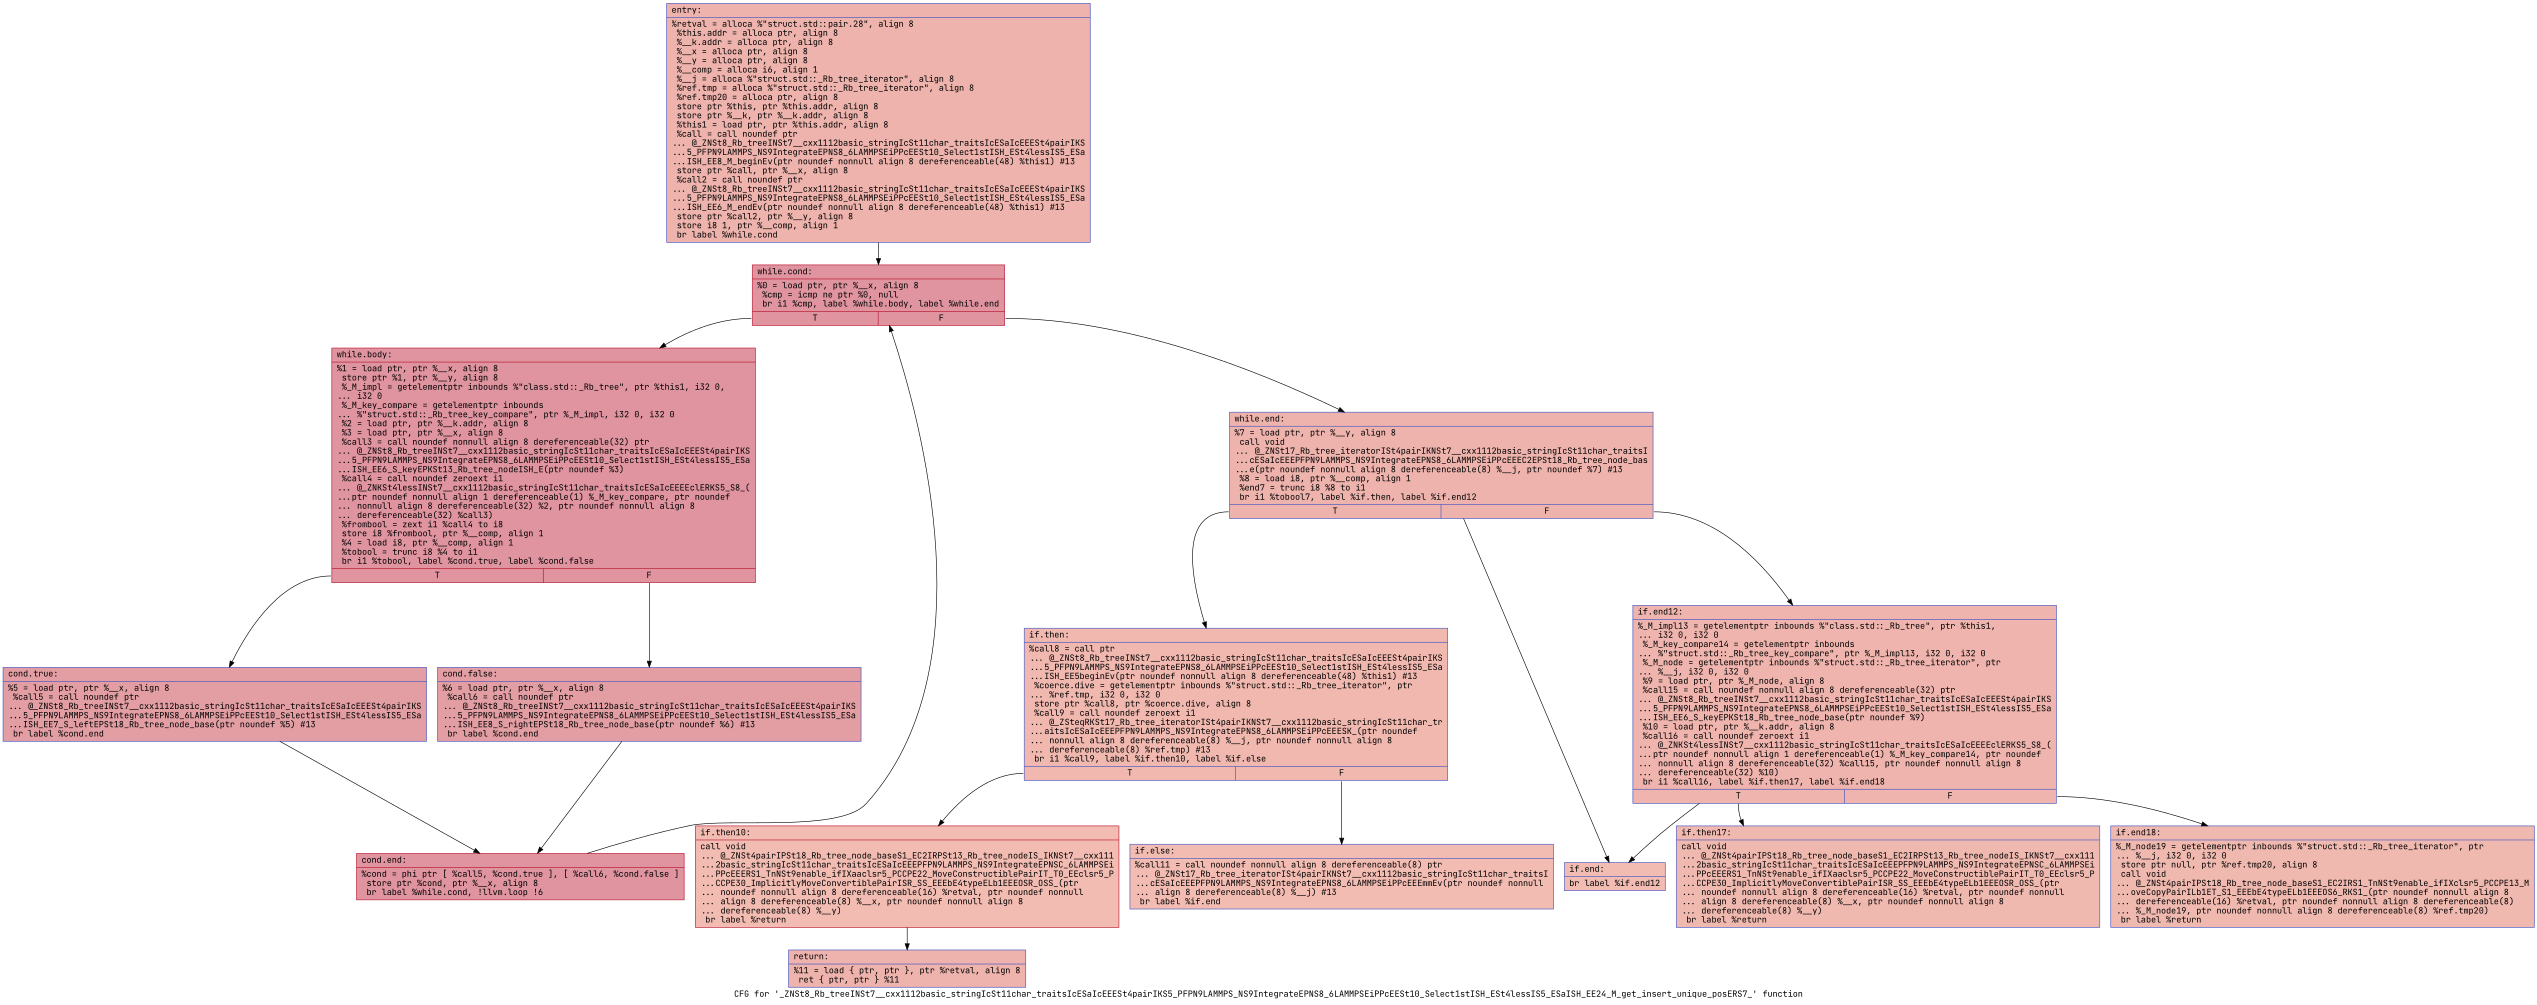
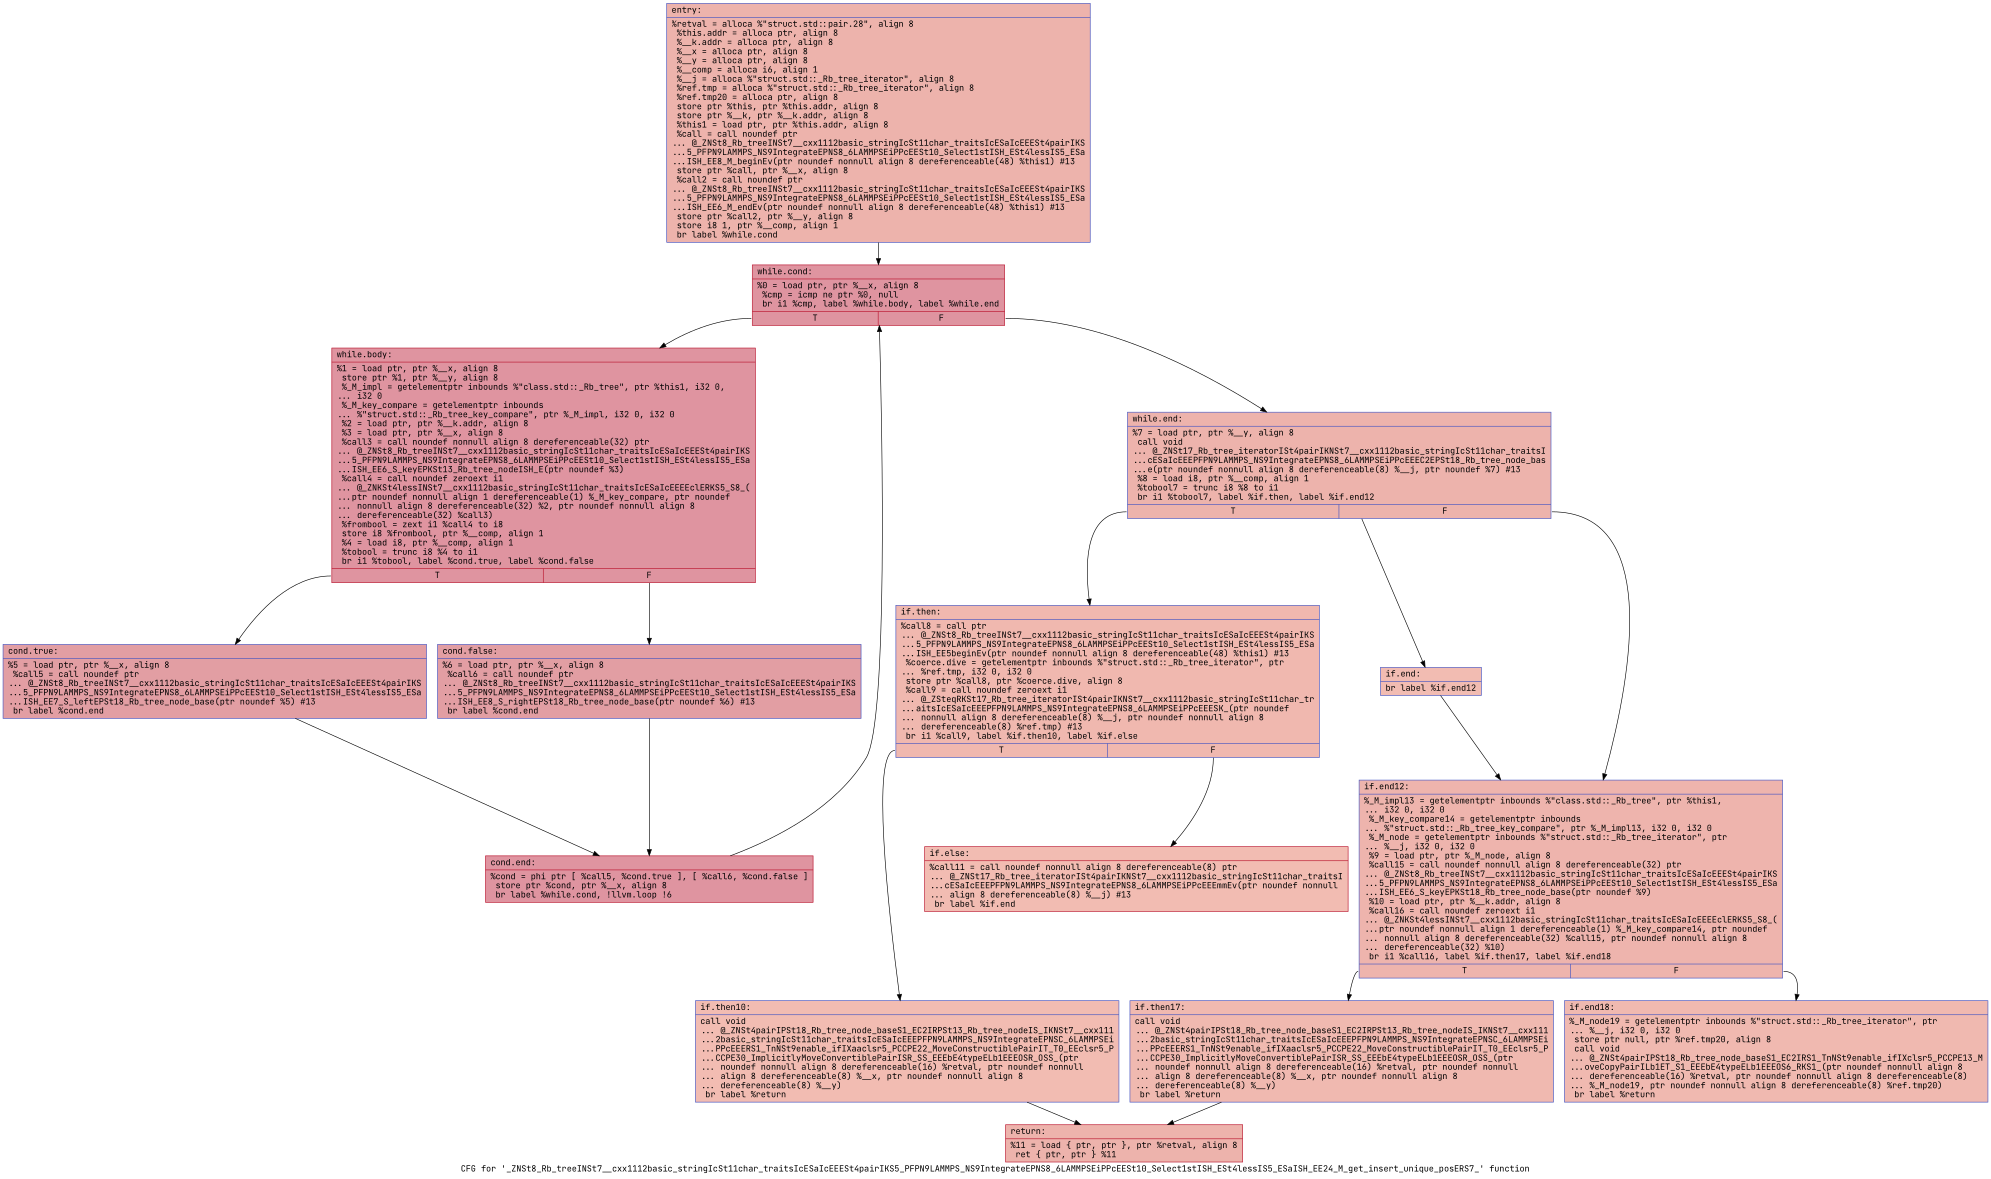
node "while.end:": text "%end7 = trunc i8 %8 to i1" -> "%tobool7 = trunc i8 %8 to i1"
edge "if.end12:" -> "if.end:": reversed
node "if.then10:": color #b70d28ff -> #3d50c3ff
node "if.else:": color #3d50c3ff -> #b70d28ff
node "return:": color #3d50c3ff -> #b70d28ff
edge "if.then17:" -> "return:": added
